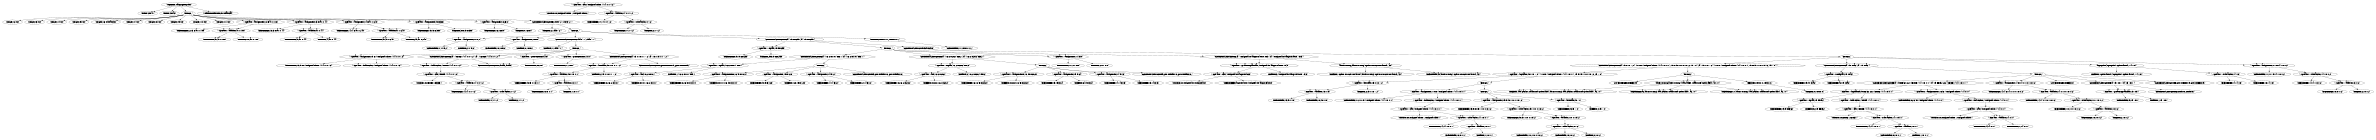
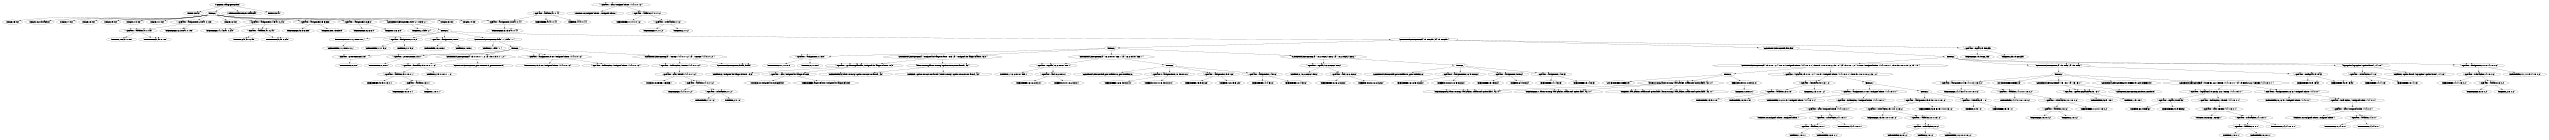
edge "(<operator>.assignment,v3 = a1 + 44)" -> "(<operator>.addition,a1 + 44)": reversed
